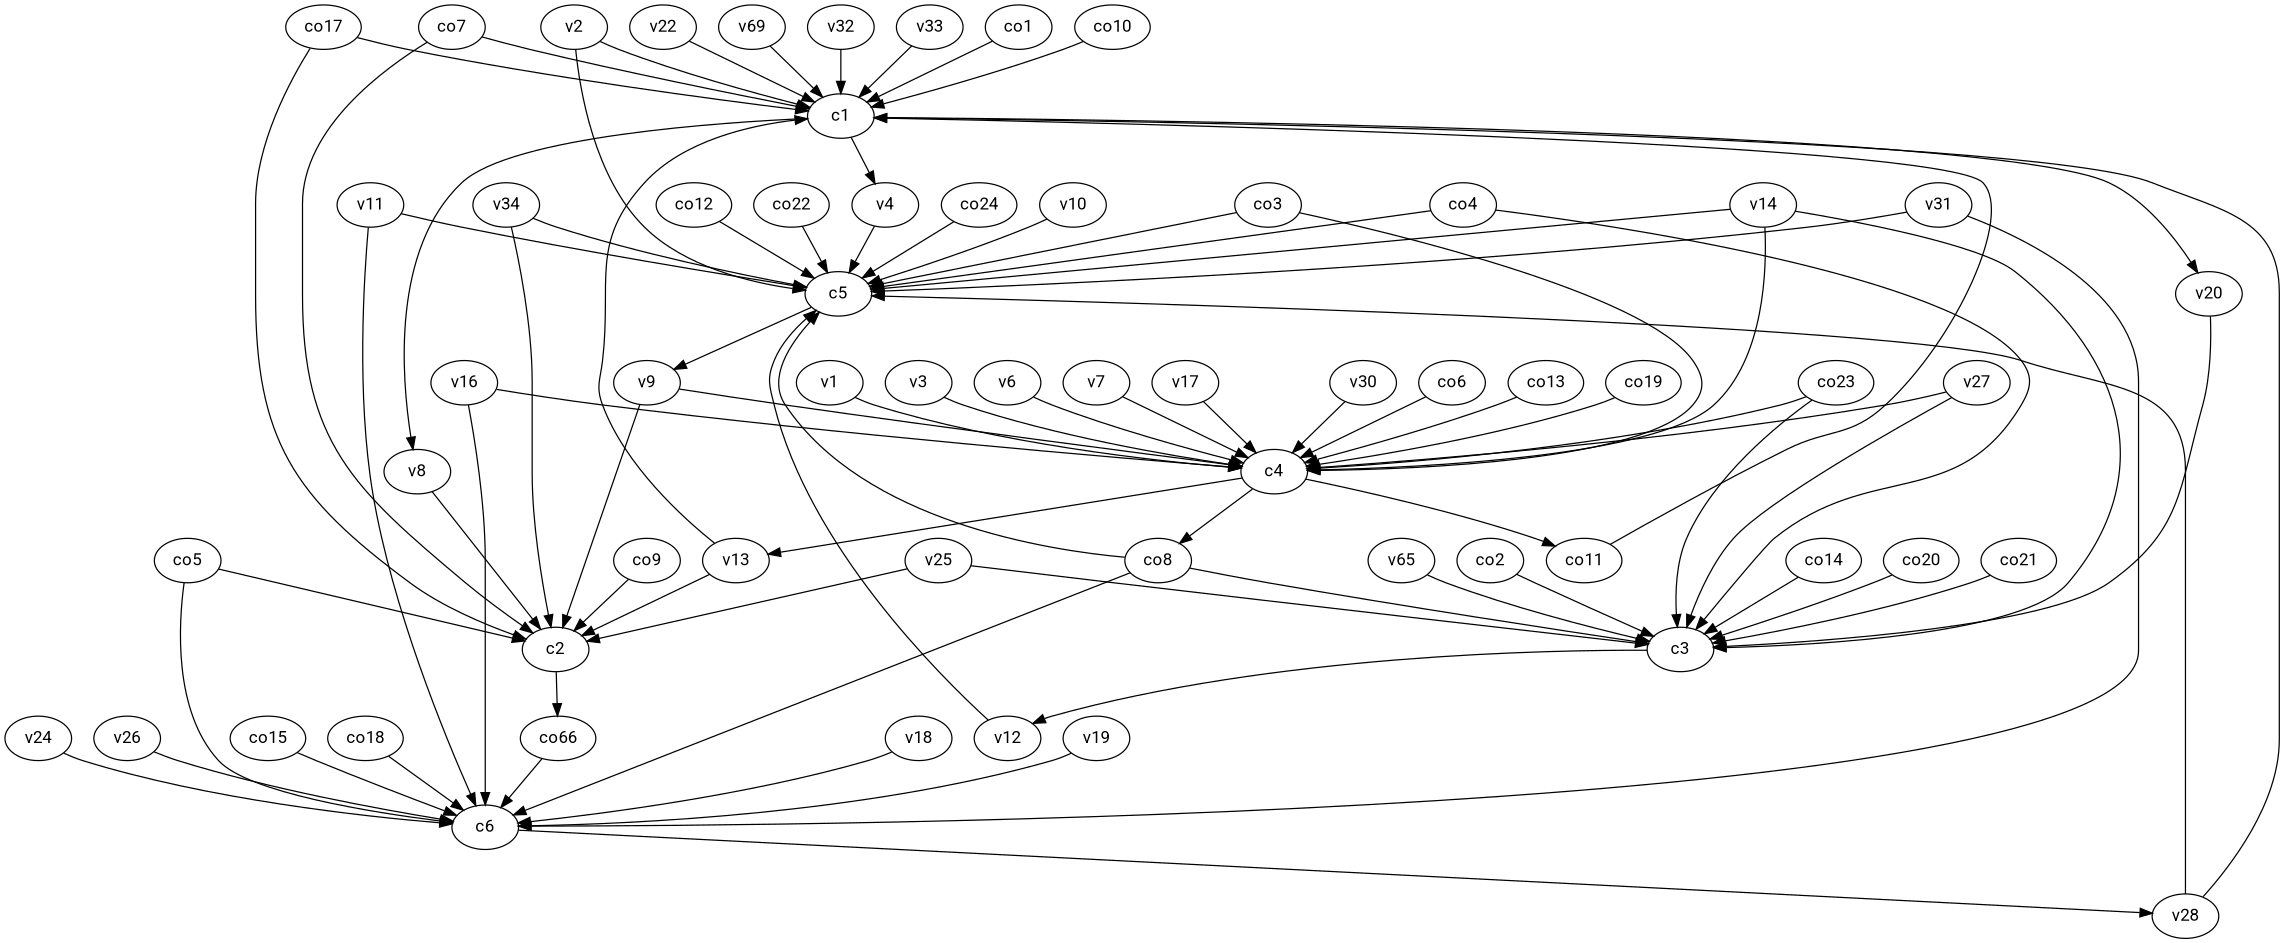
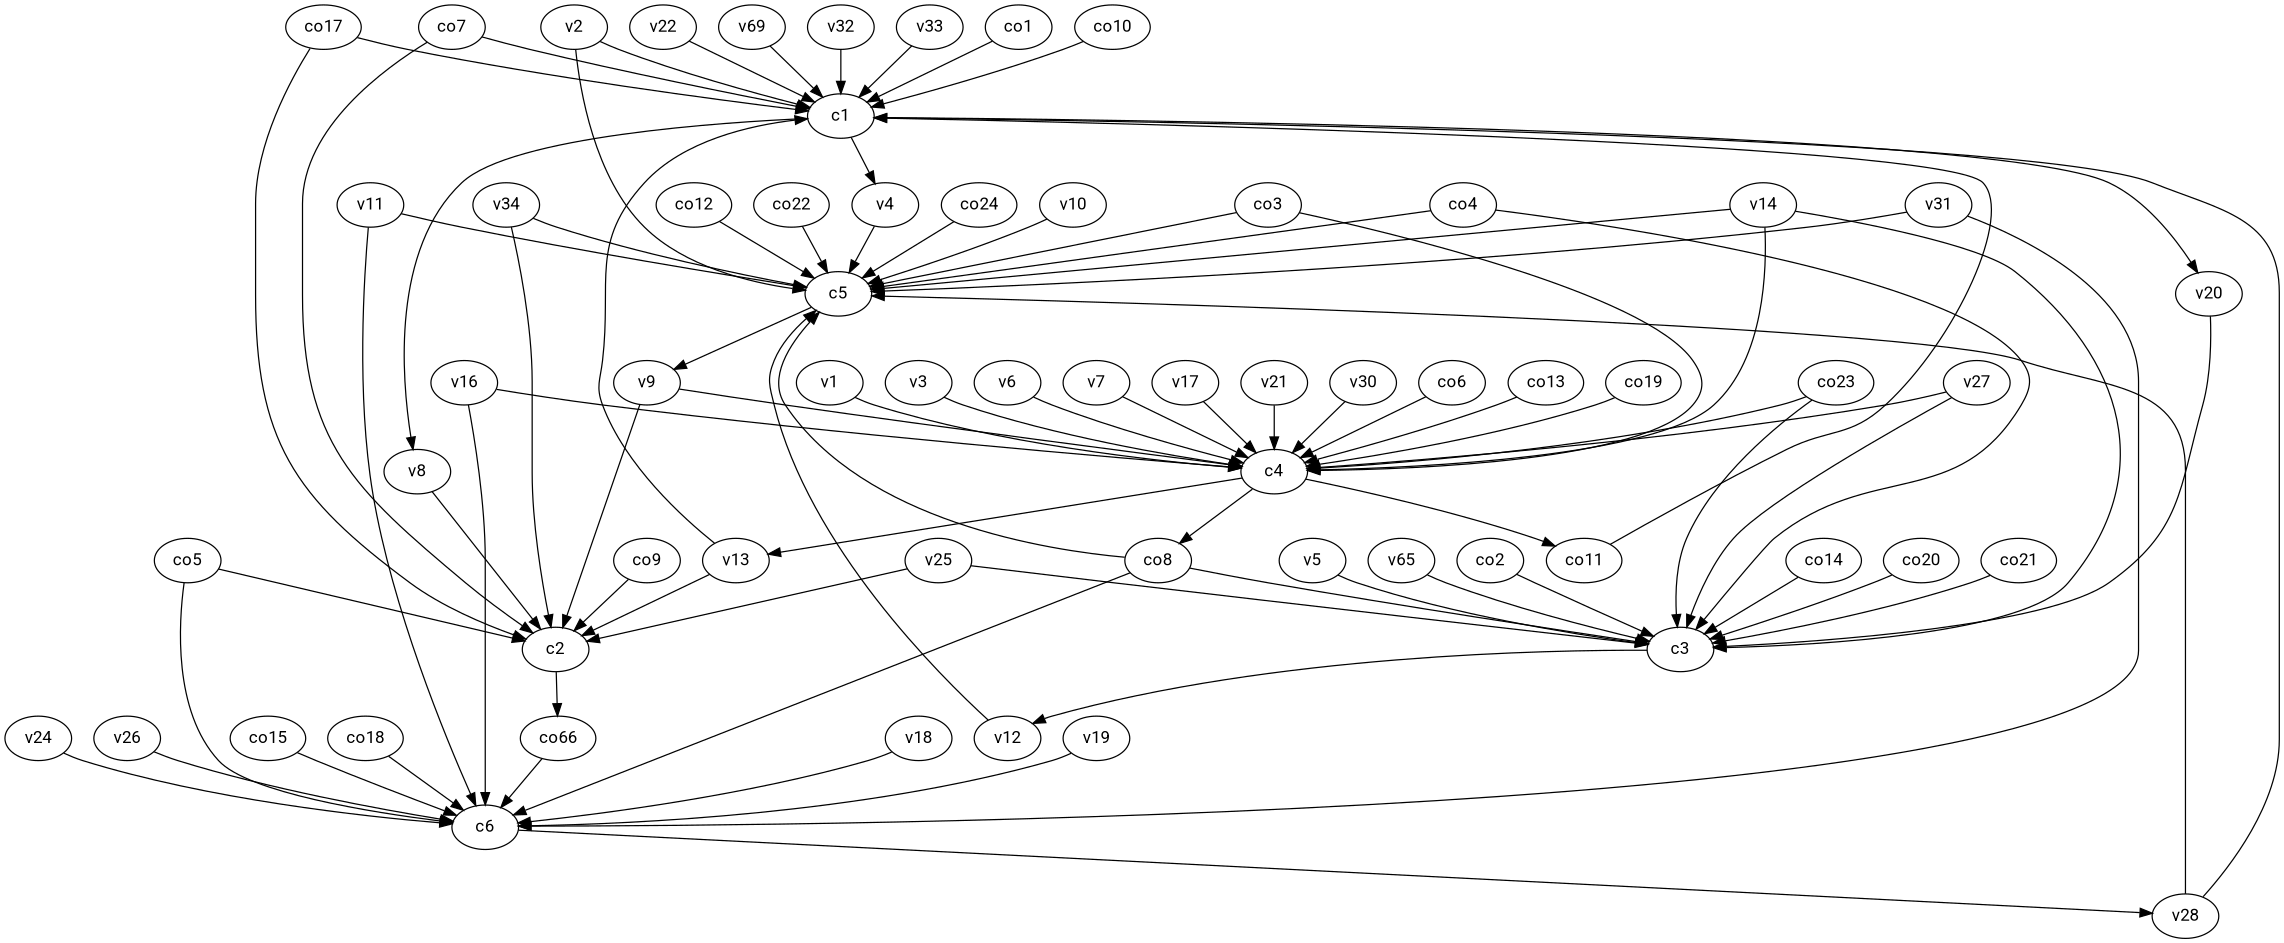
node "v21": added
node "v5": added
